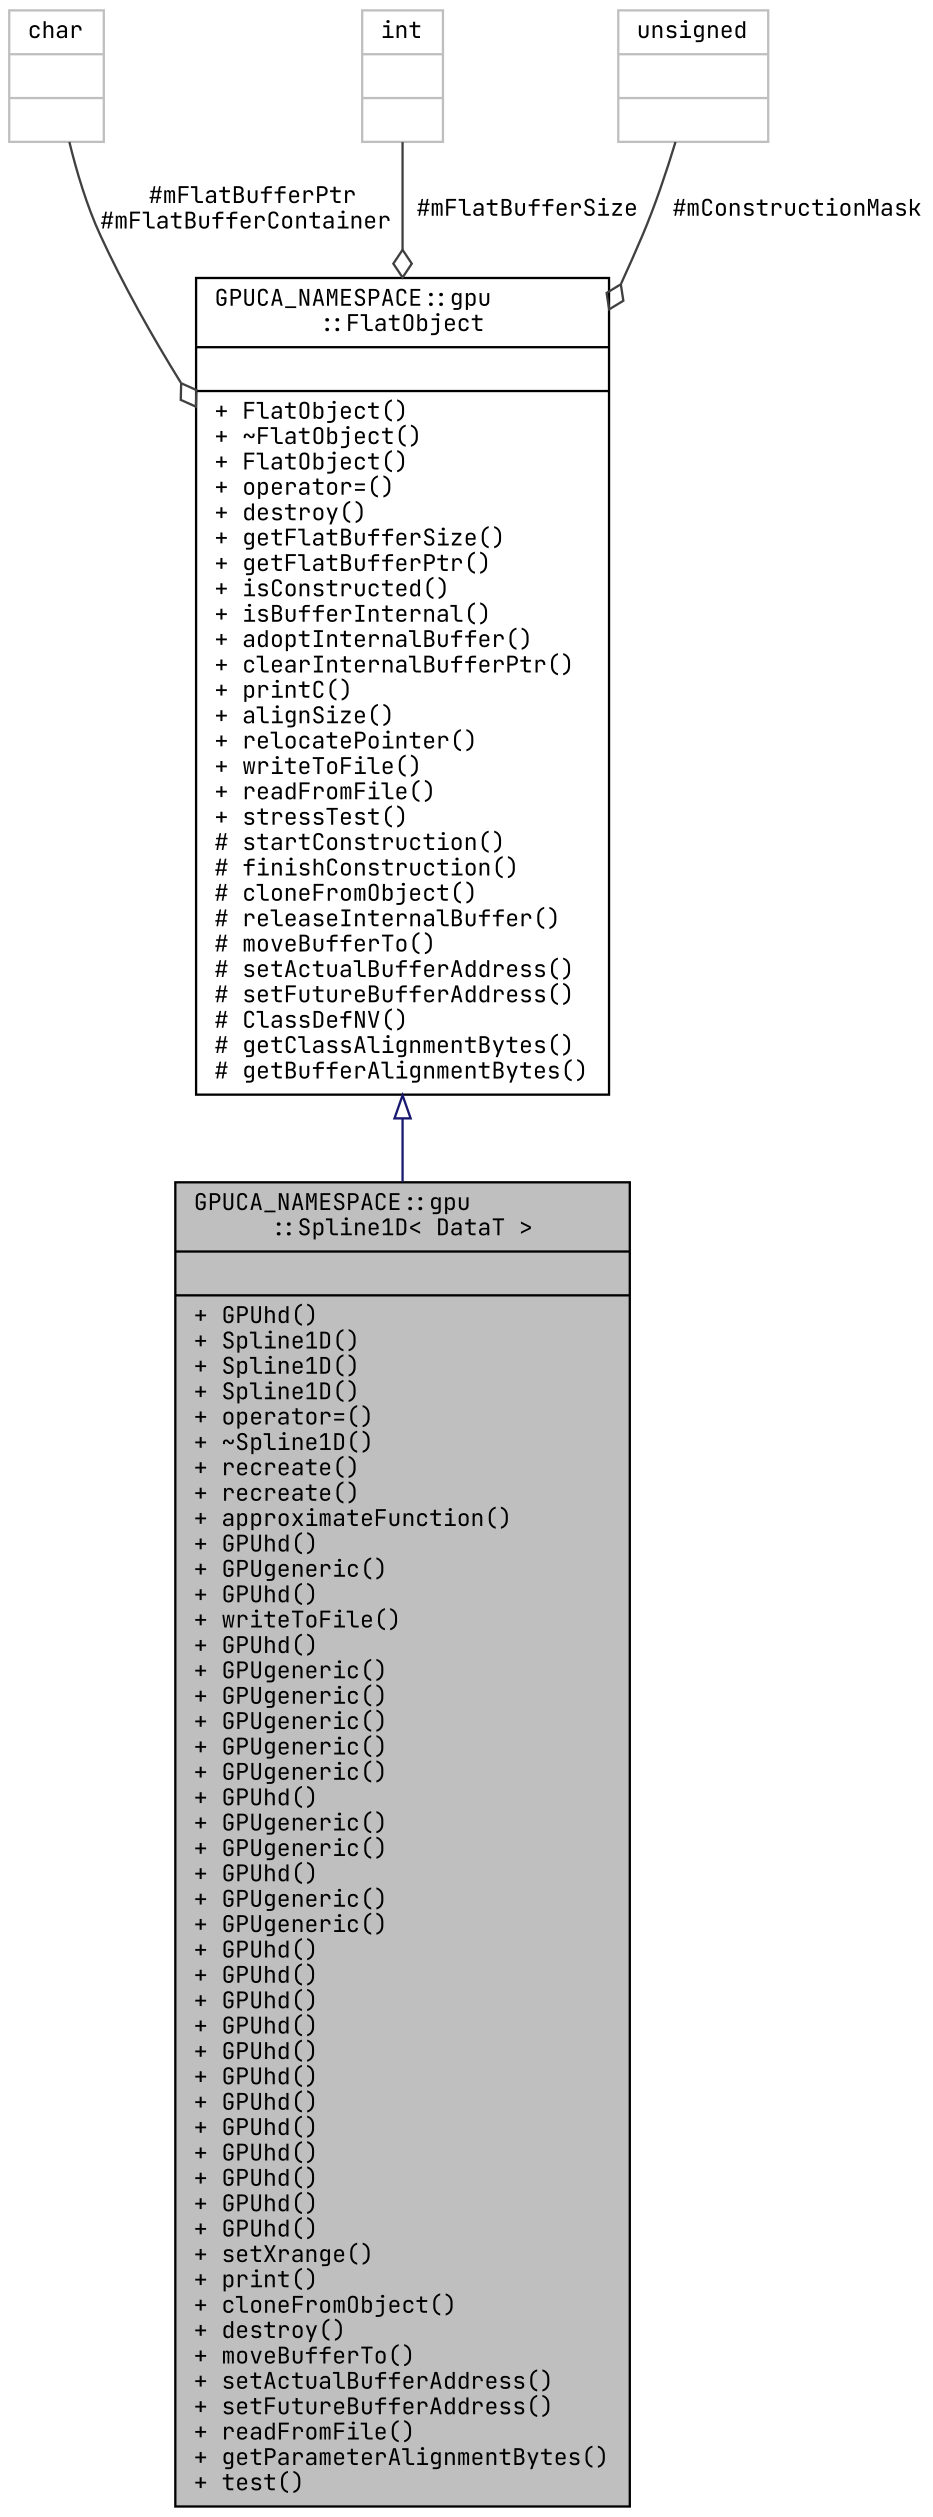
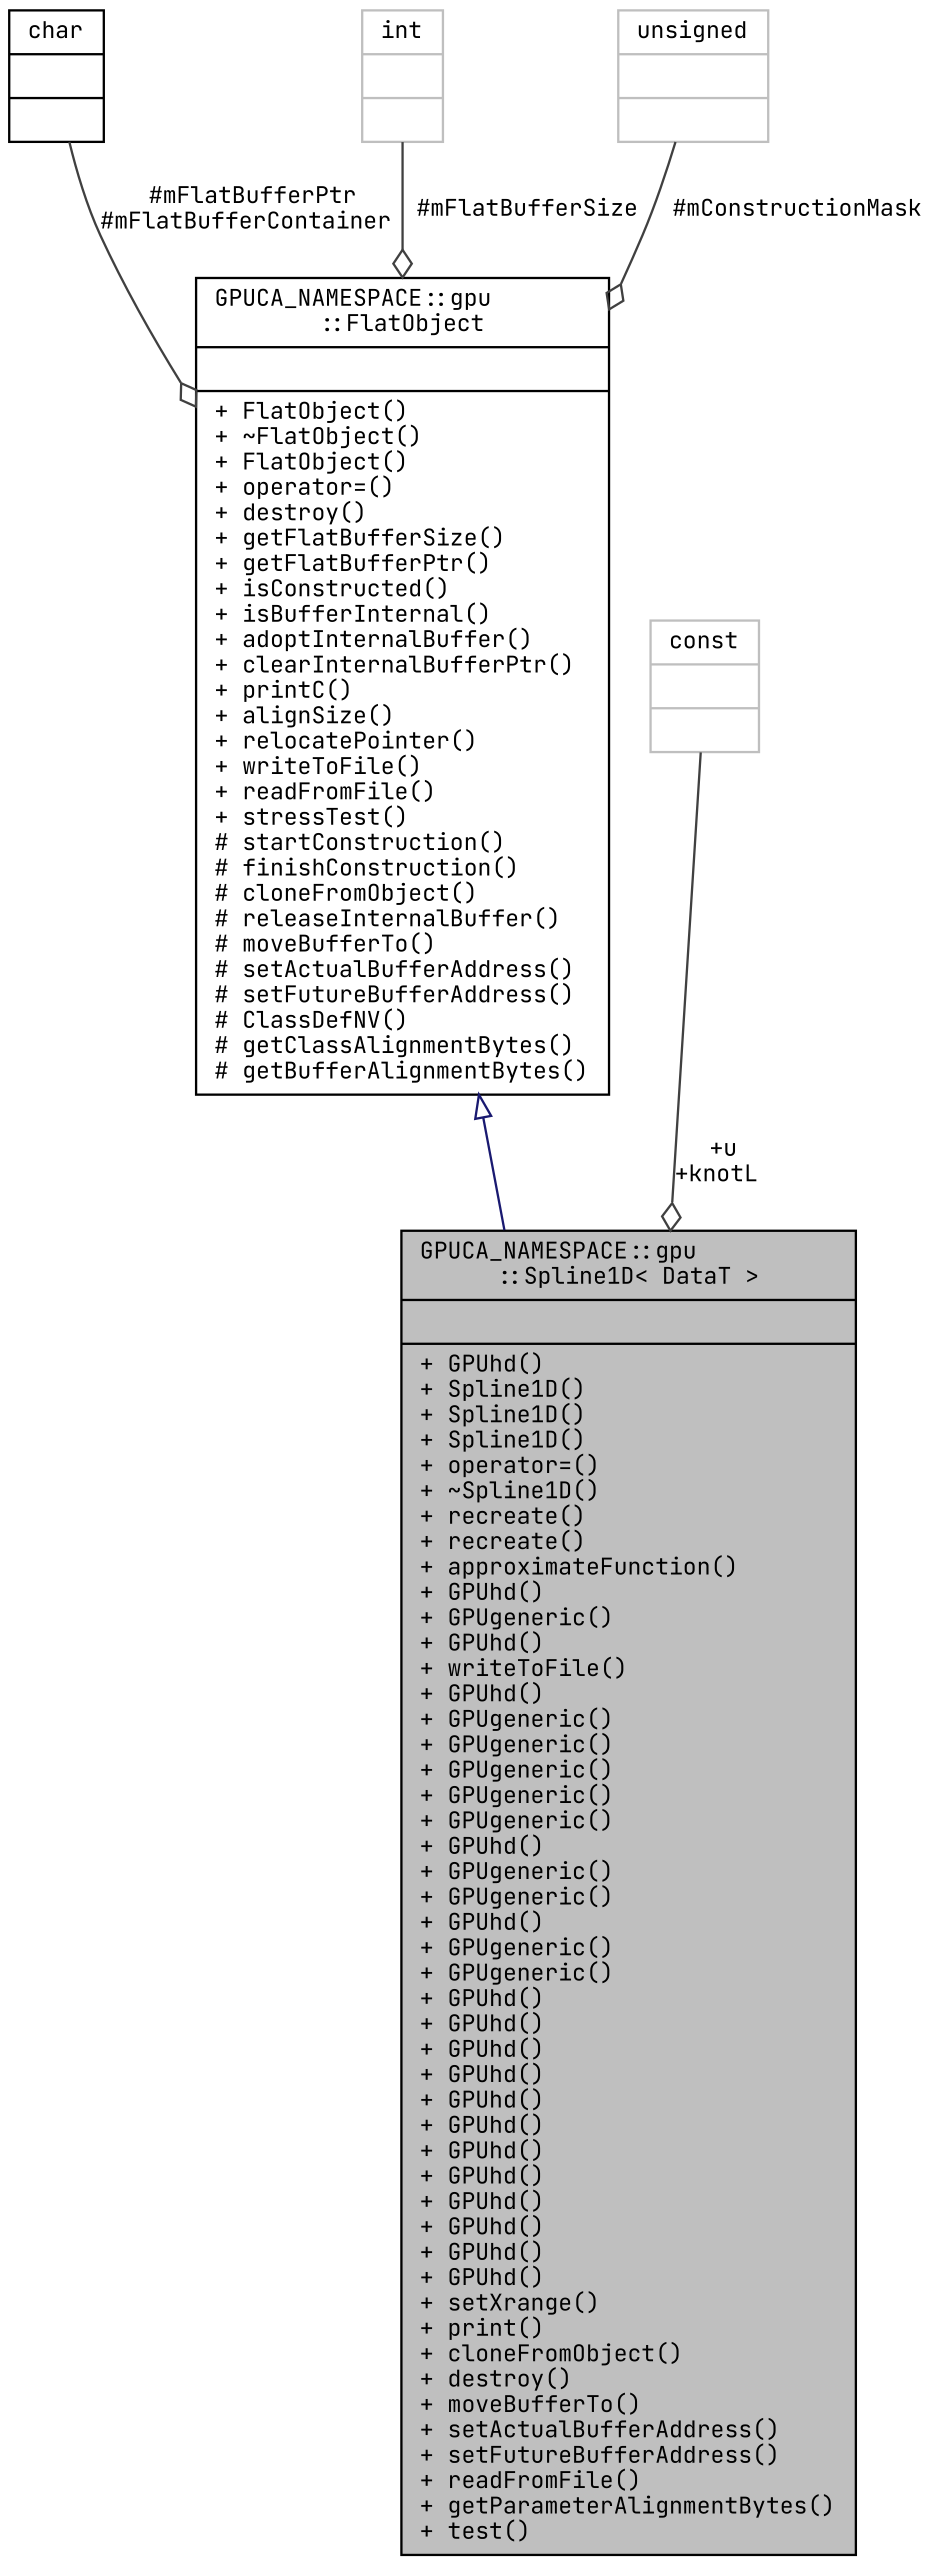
node "char": color grey75 -> black
node "const": added
